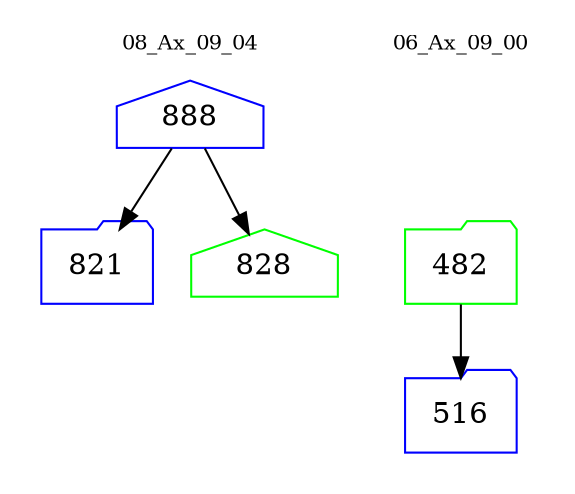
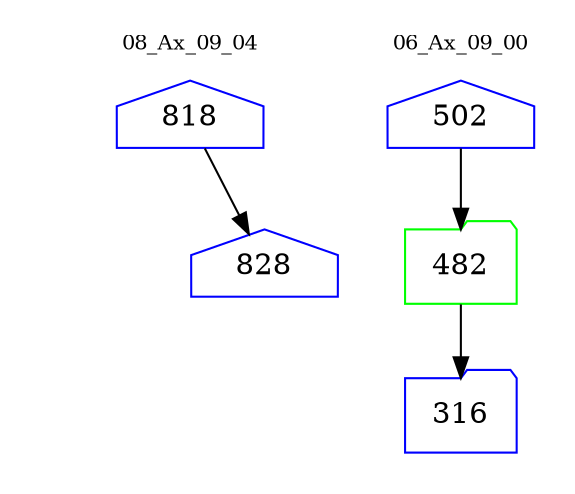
node "888": label "888" -> "818"
node "502": added
node "821": removed
node "828": color green -> blue
node "516": label "516" -> "316"
